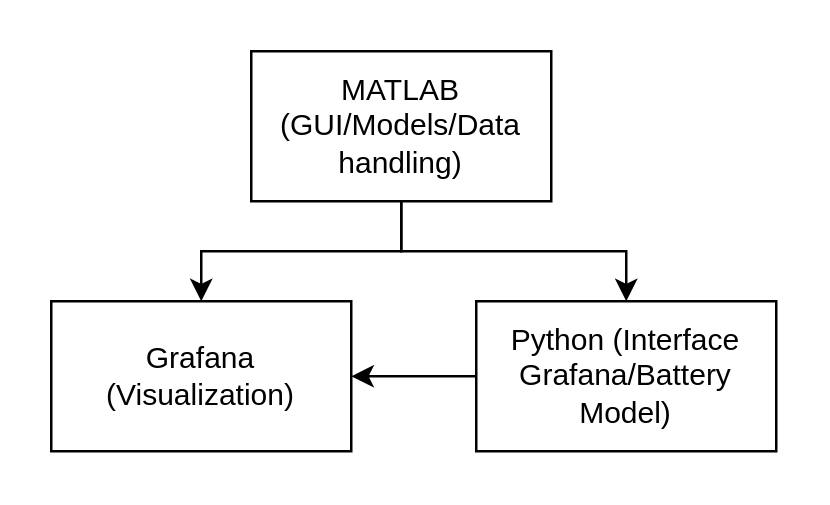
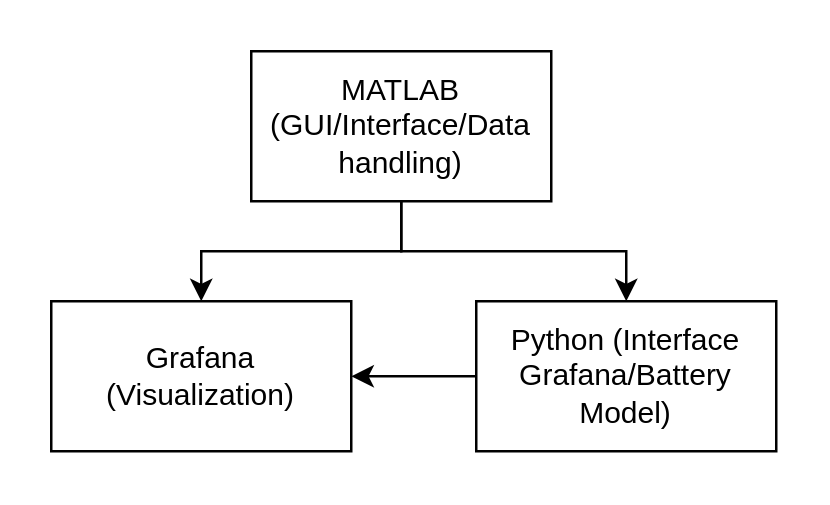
node "MATLAB (GUI/Models/Data handling)": label "MATLAB (GUI/Models/Data handling)" -> "MATLAB (GUI/Interface/Data handling)"
